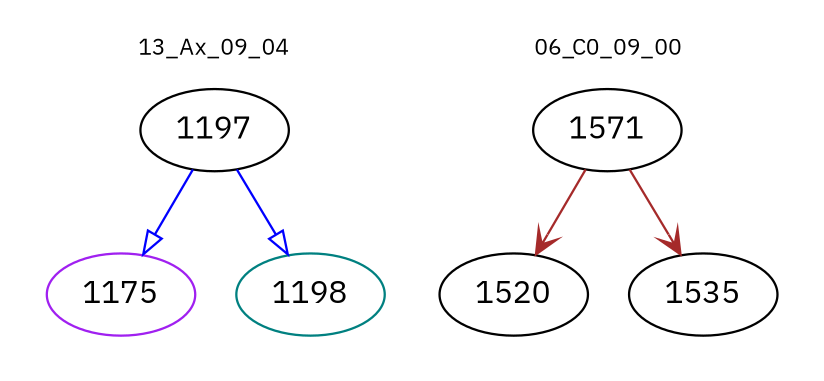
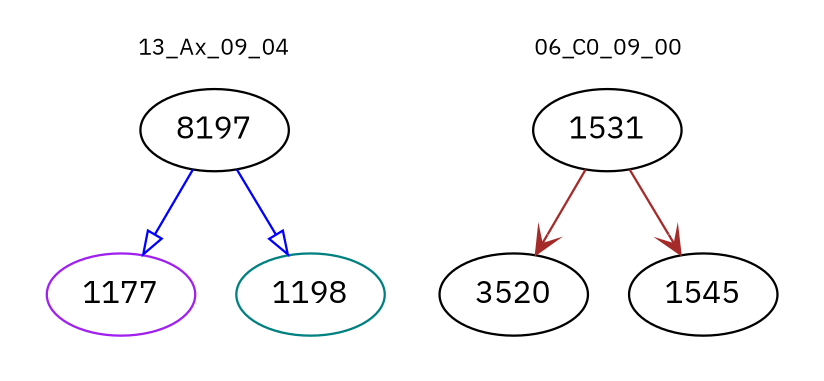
node "1197": label "1197" -> "8197"
node "1571": label "1571" -> "1531"
node "1175": label "1175" -> "1177"
node "1520": label "1520" -> "3520"
node "1535": label "1535" -> "1545"
